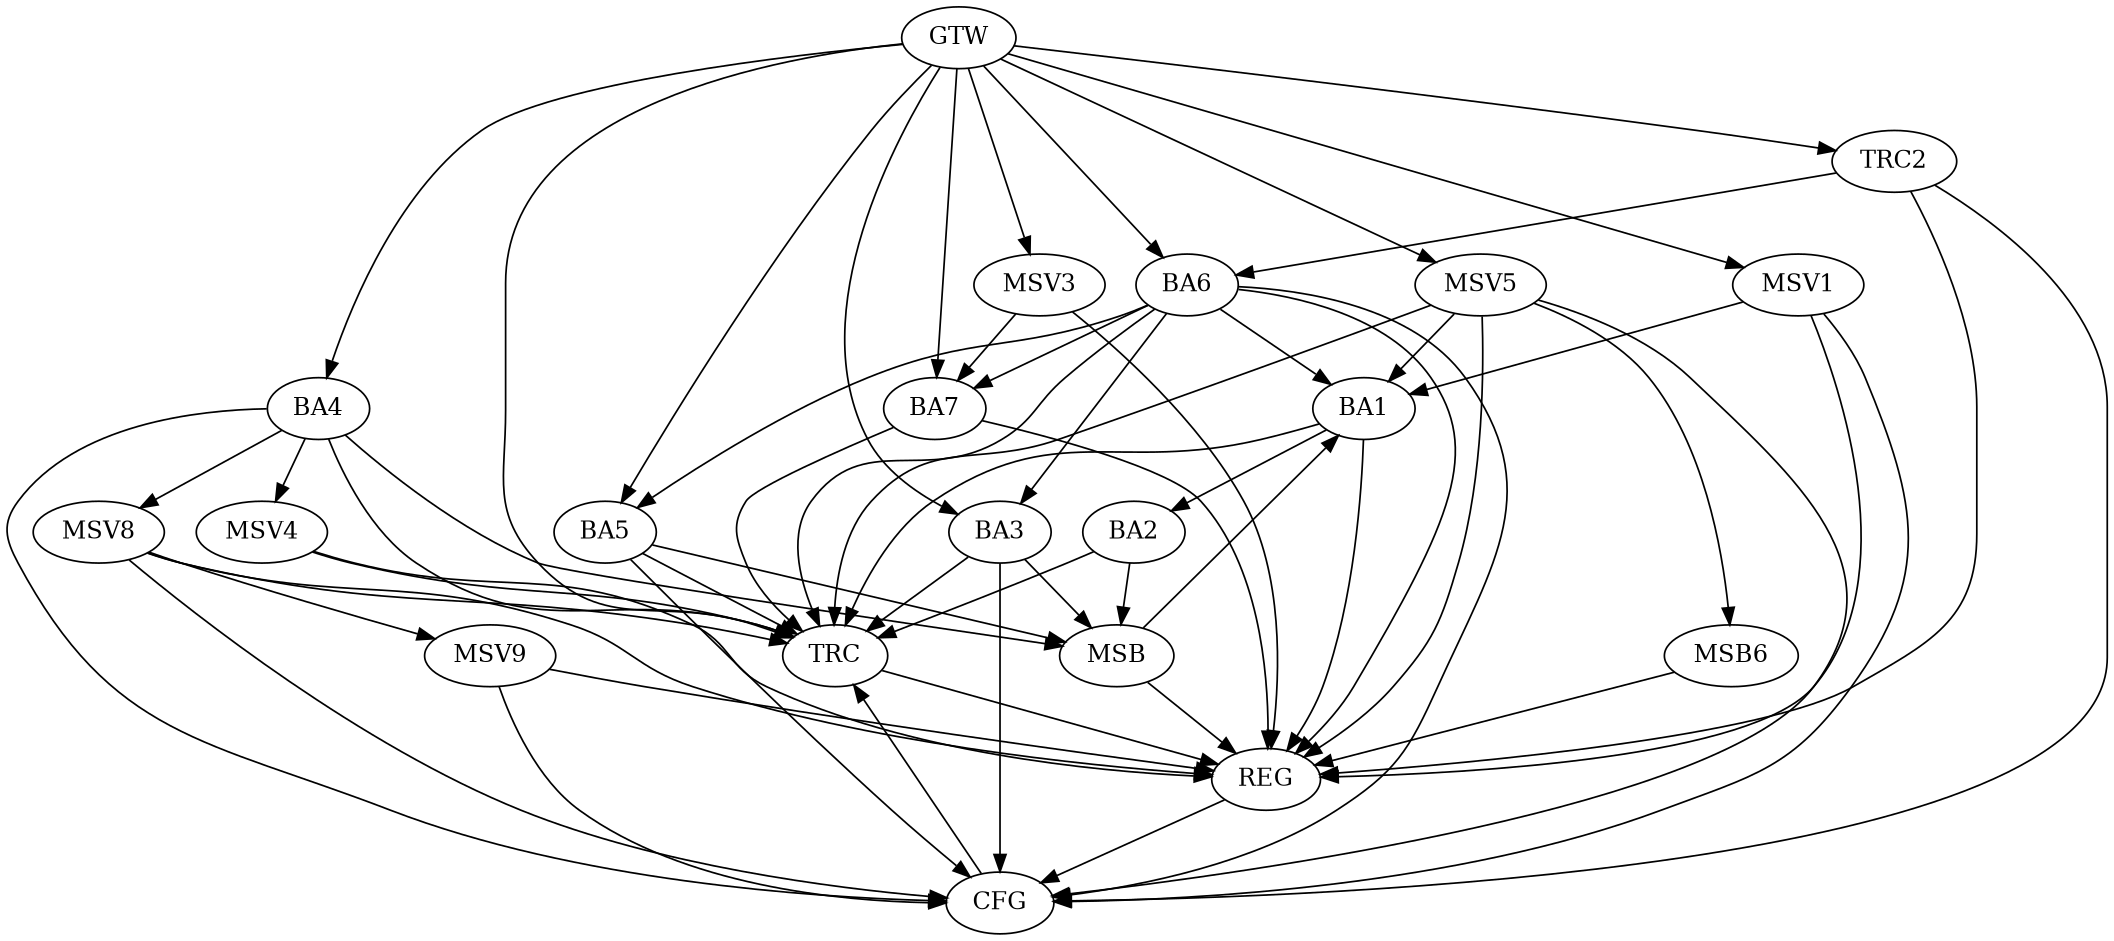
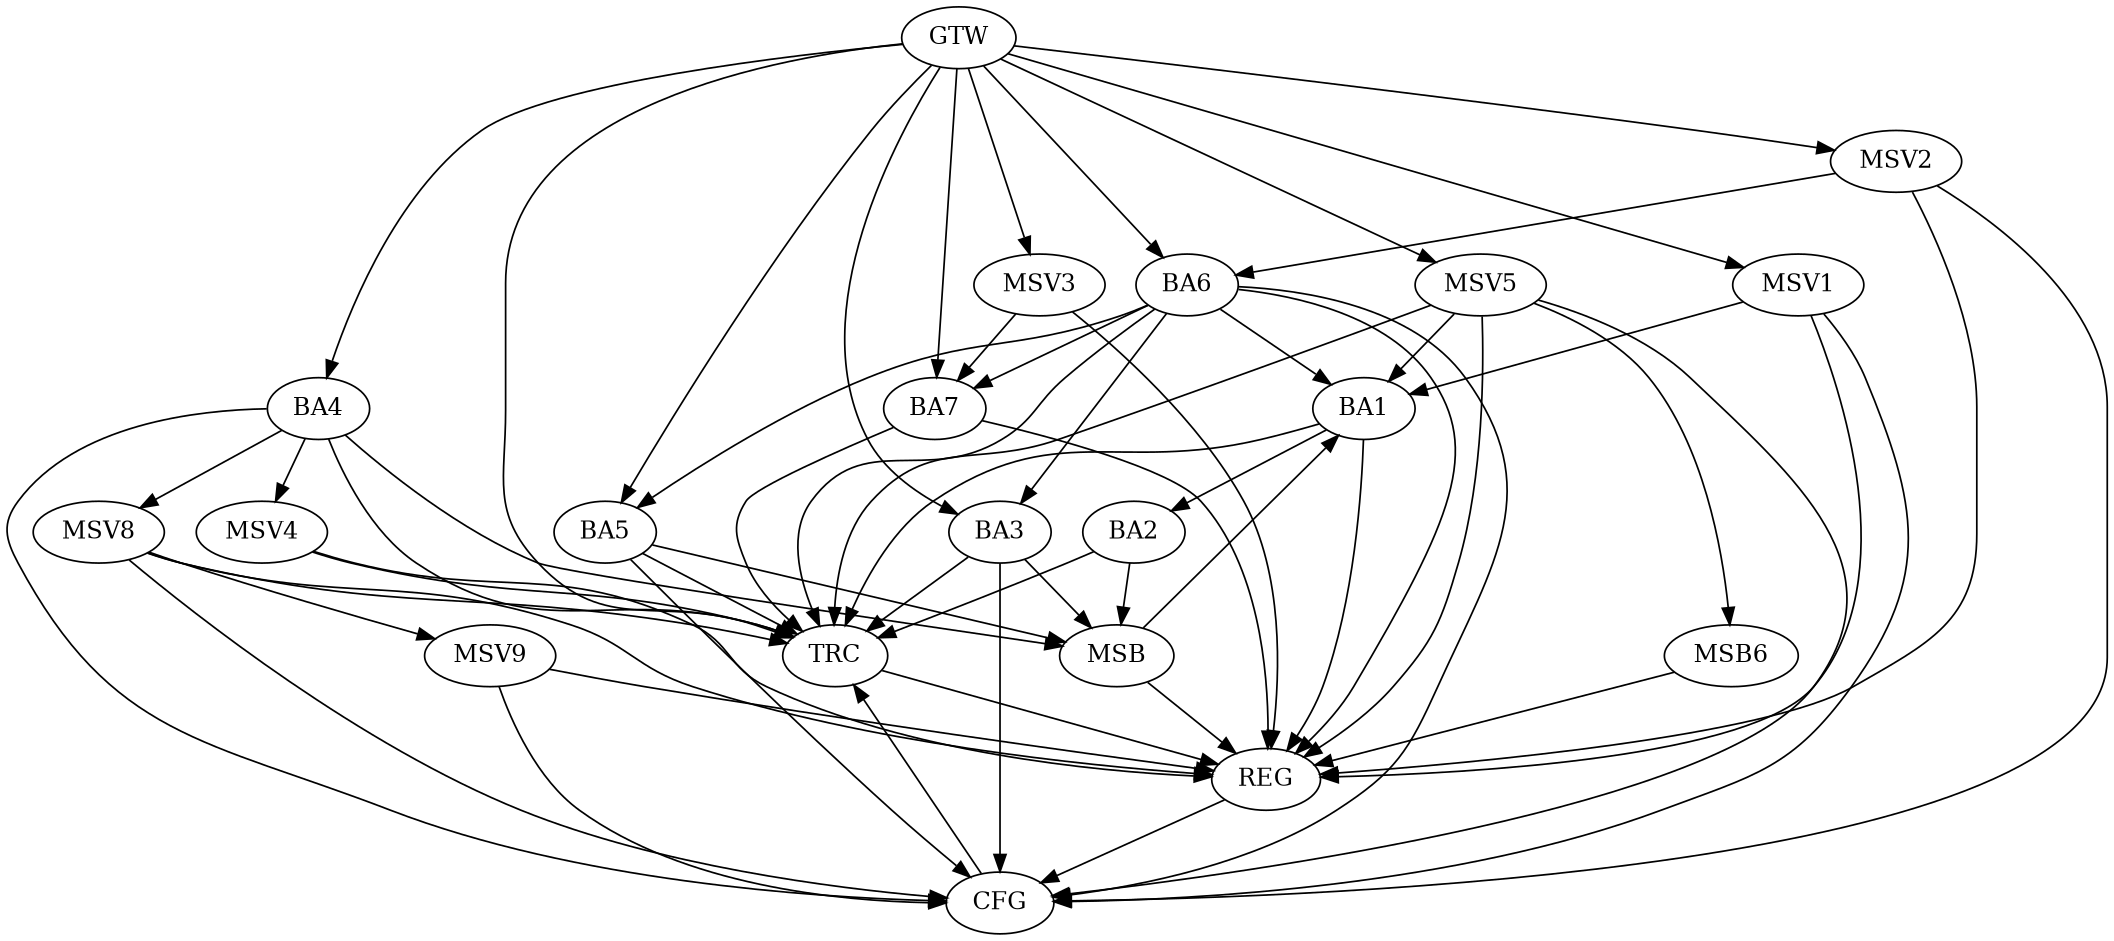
node "TRC2": label "TRC2" -> "MSV2"
